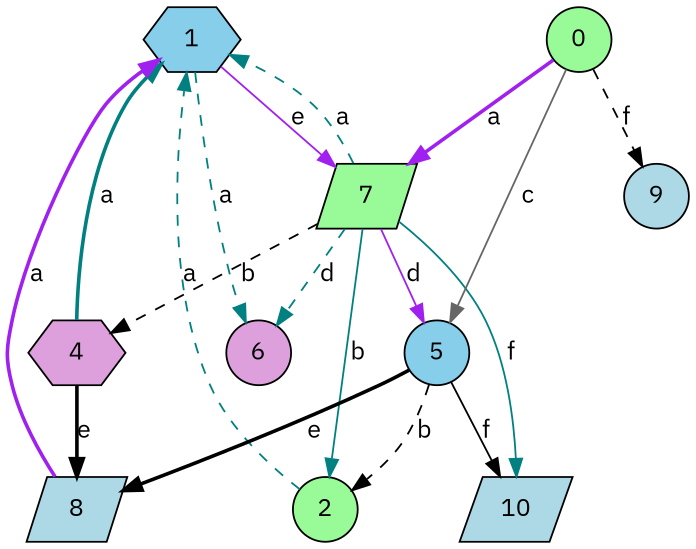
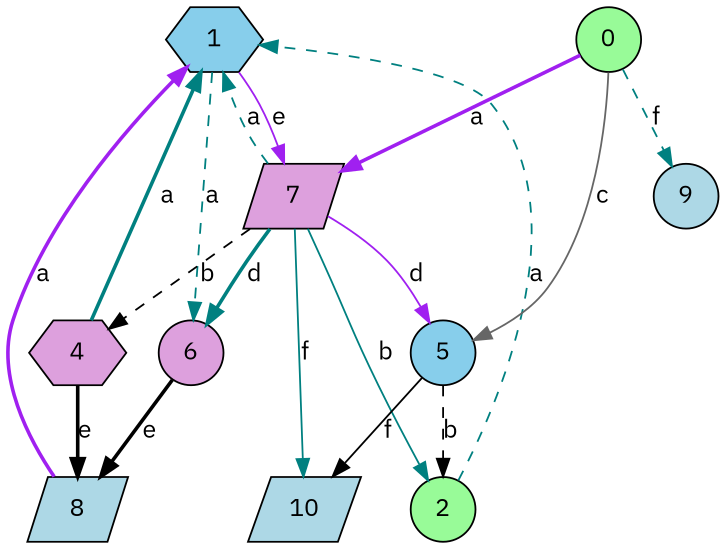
edge "0" -> "9": color black -> teal
node "7": fillcolor palegreen -> plum
edge "7" -> "6": style dashed -> bold
edge "5" -> "8": now "6" -> "8"
